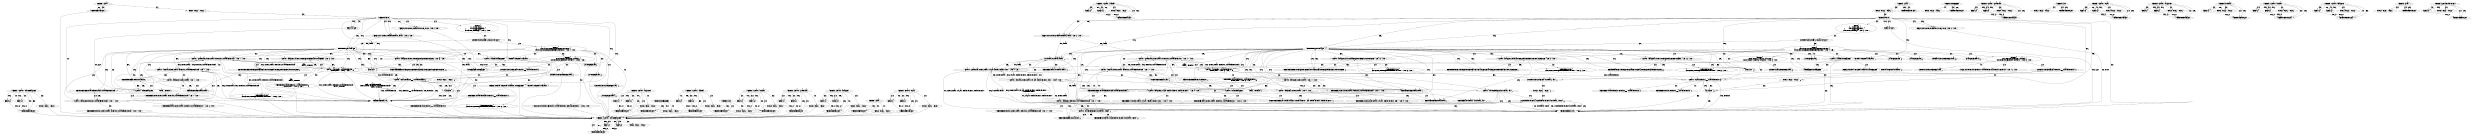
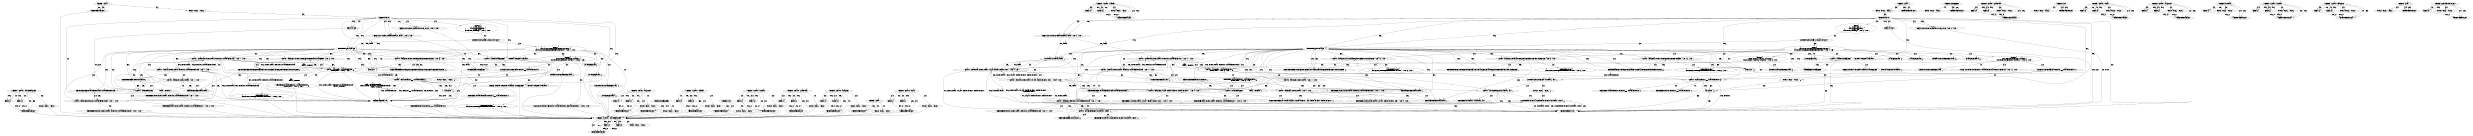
node "(IDENTIFIER,details,host_details(details))": removed
edge "(CONTROL_STRUCTURE,IF,if (host_details->first))" -> "(<operator>.indirectFieldAccess,host_details->first)": added, label "AST:"
edge "(FIELD_IDENTIFIER,first,first)" -> "(<operator>.indirectFieldAccess,host_details->first)": label "DDG: p2" -> "CFG: "
edge "(FIELD_IDENTIFIER,first,first)" -> "(IDENTIFIER,host_details,if (host_details->first))": now "(<operator>.indirectFieldAccess,host_details->first)" -> "(IDENTIFIER,host_details,if (host_details->first))"
edge "(FIELD_IDENTIFIER,second,second)" -> "(<operator>.indirectFieldAccess,host_details->second)": removed, label "CFG:"
